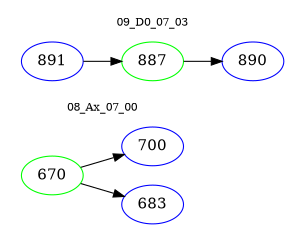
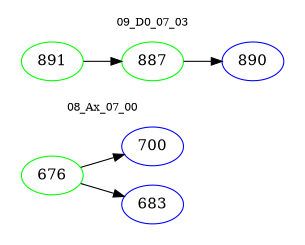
node "891": color blue -> green
node "670": label "670" -> "676"
